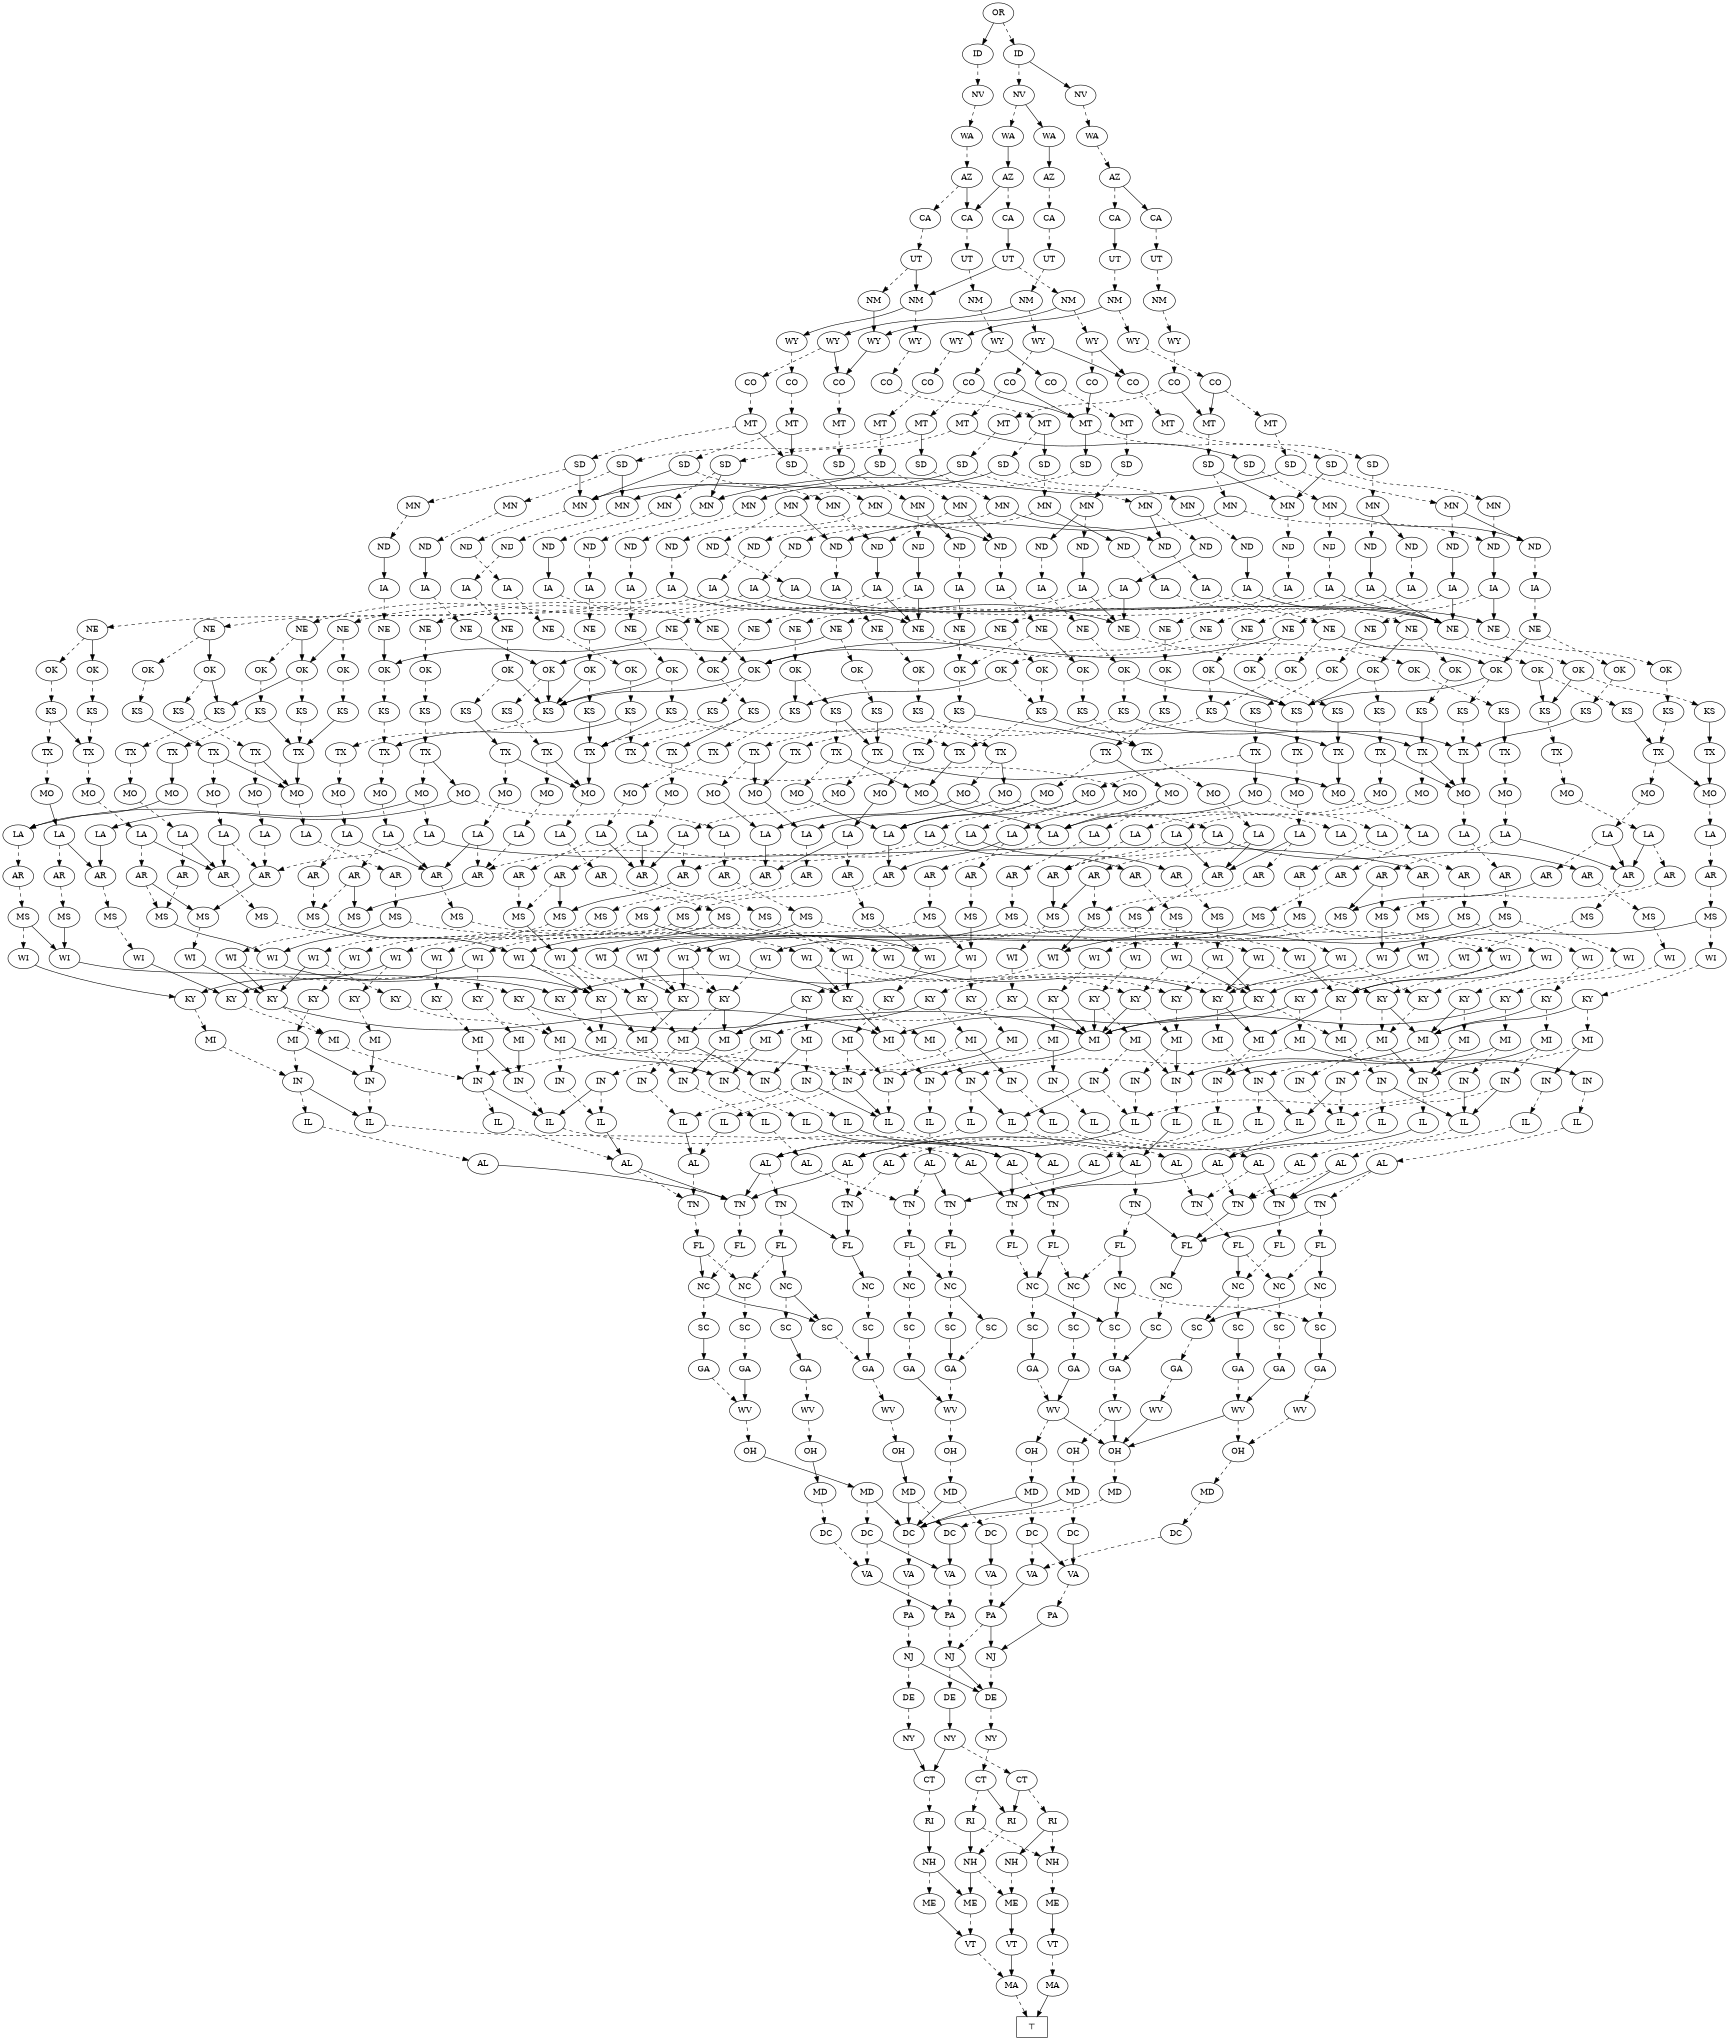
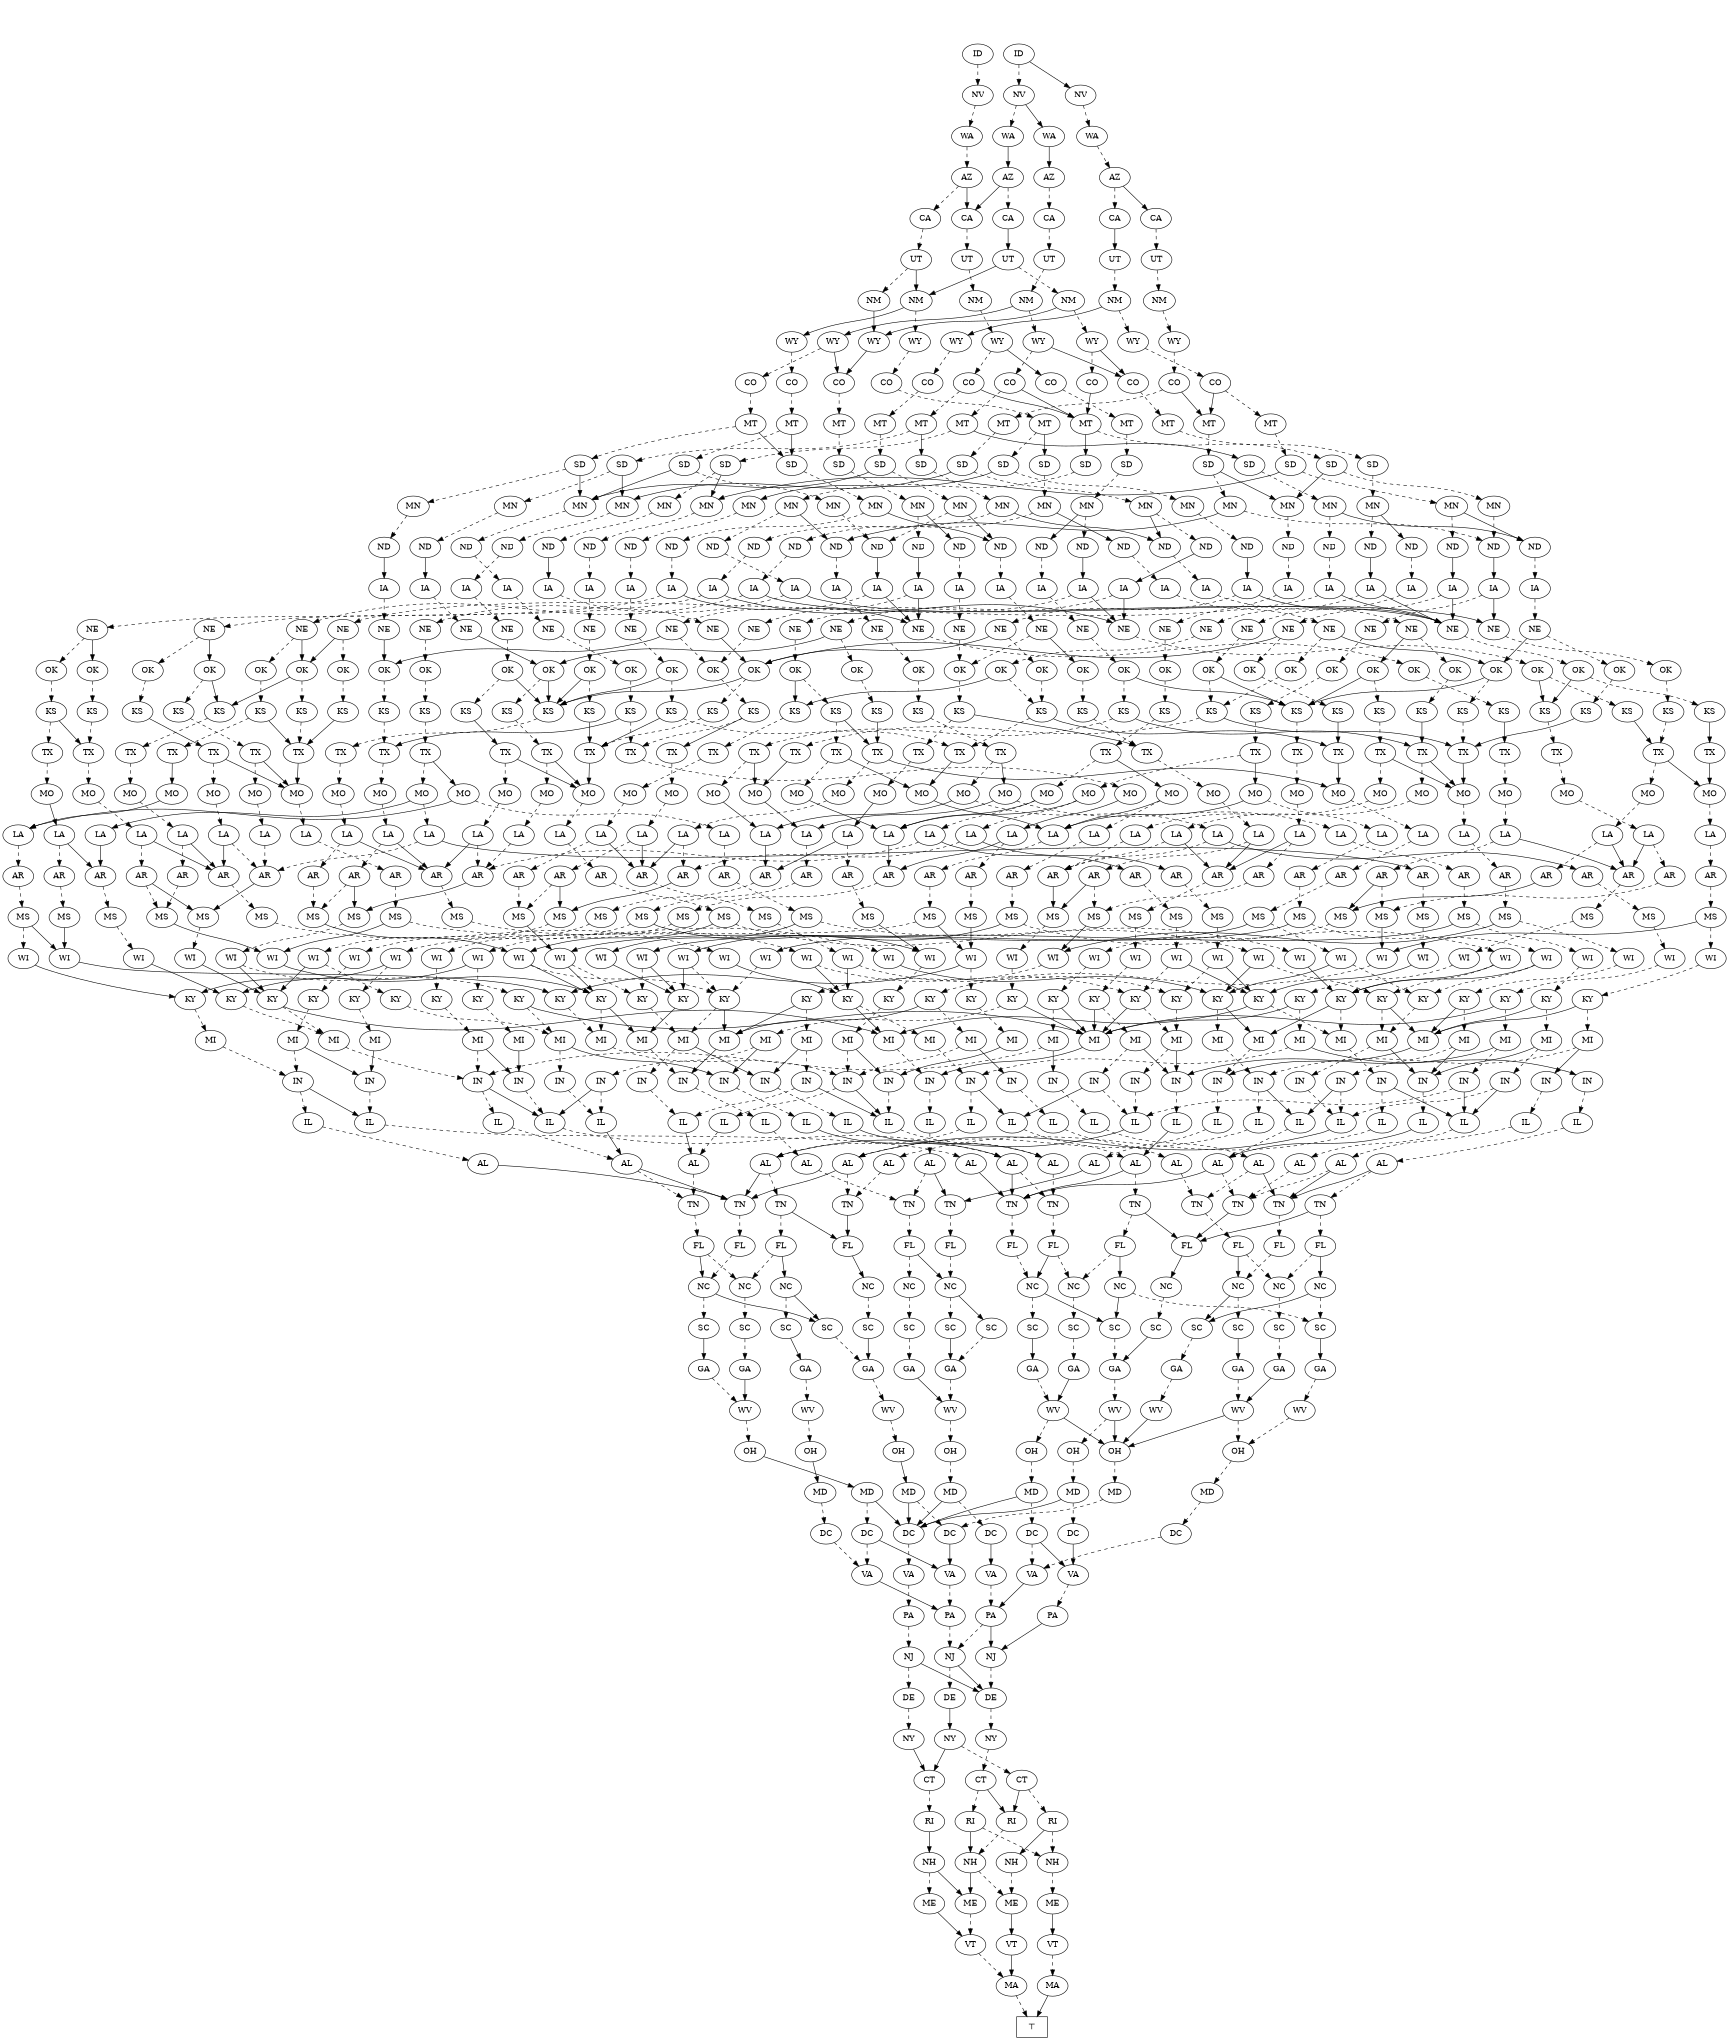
node "OR": removed
